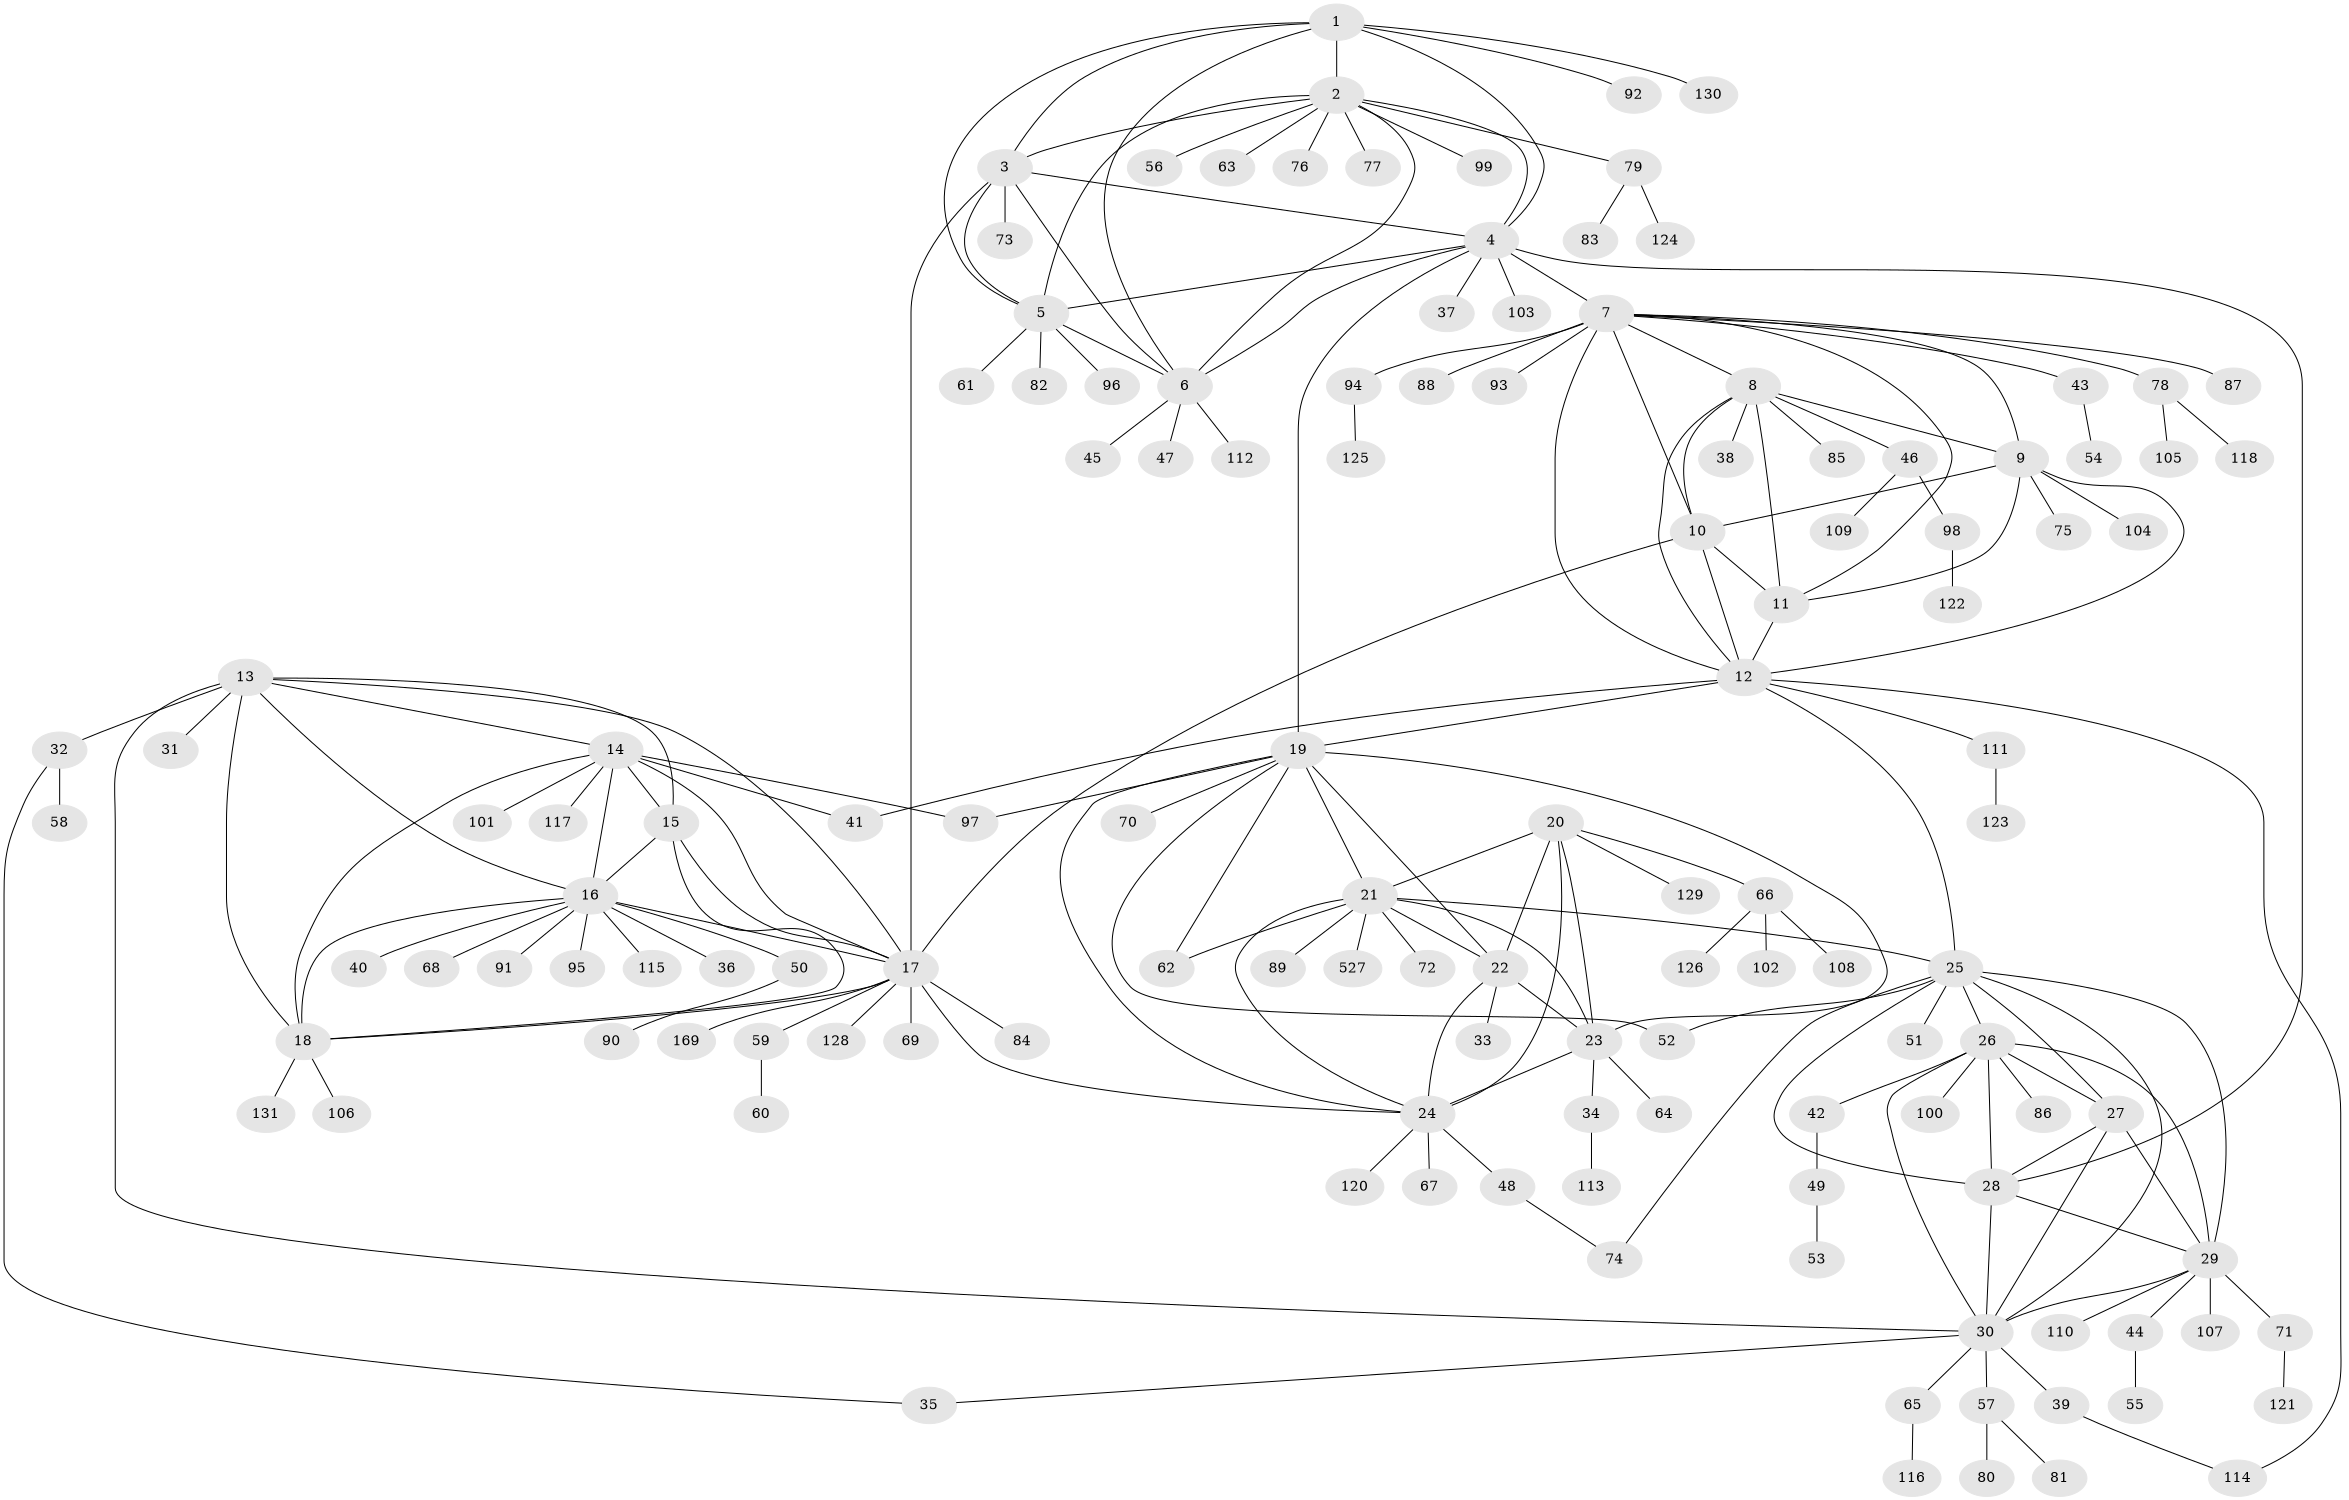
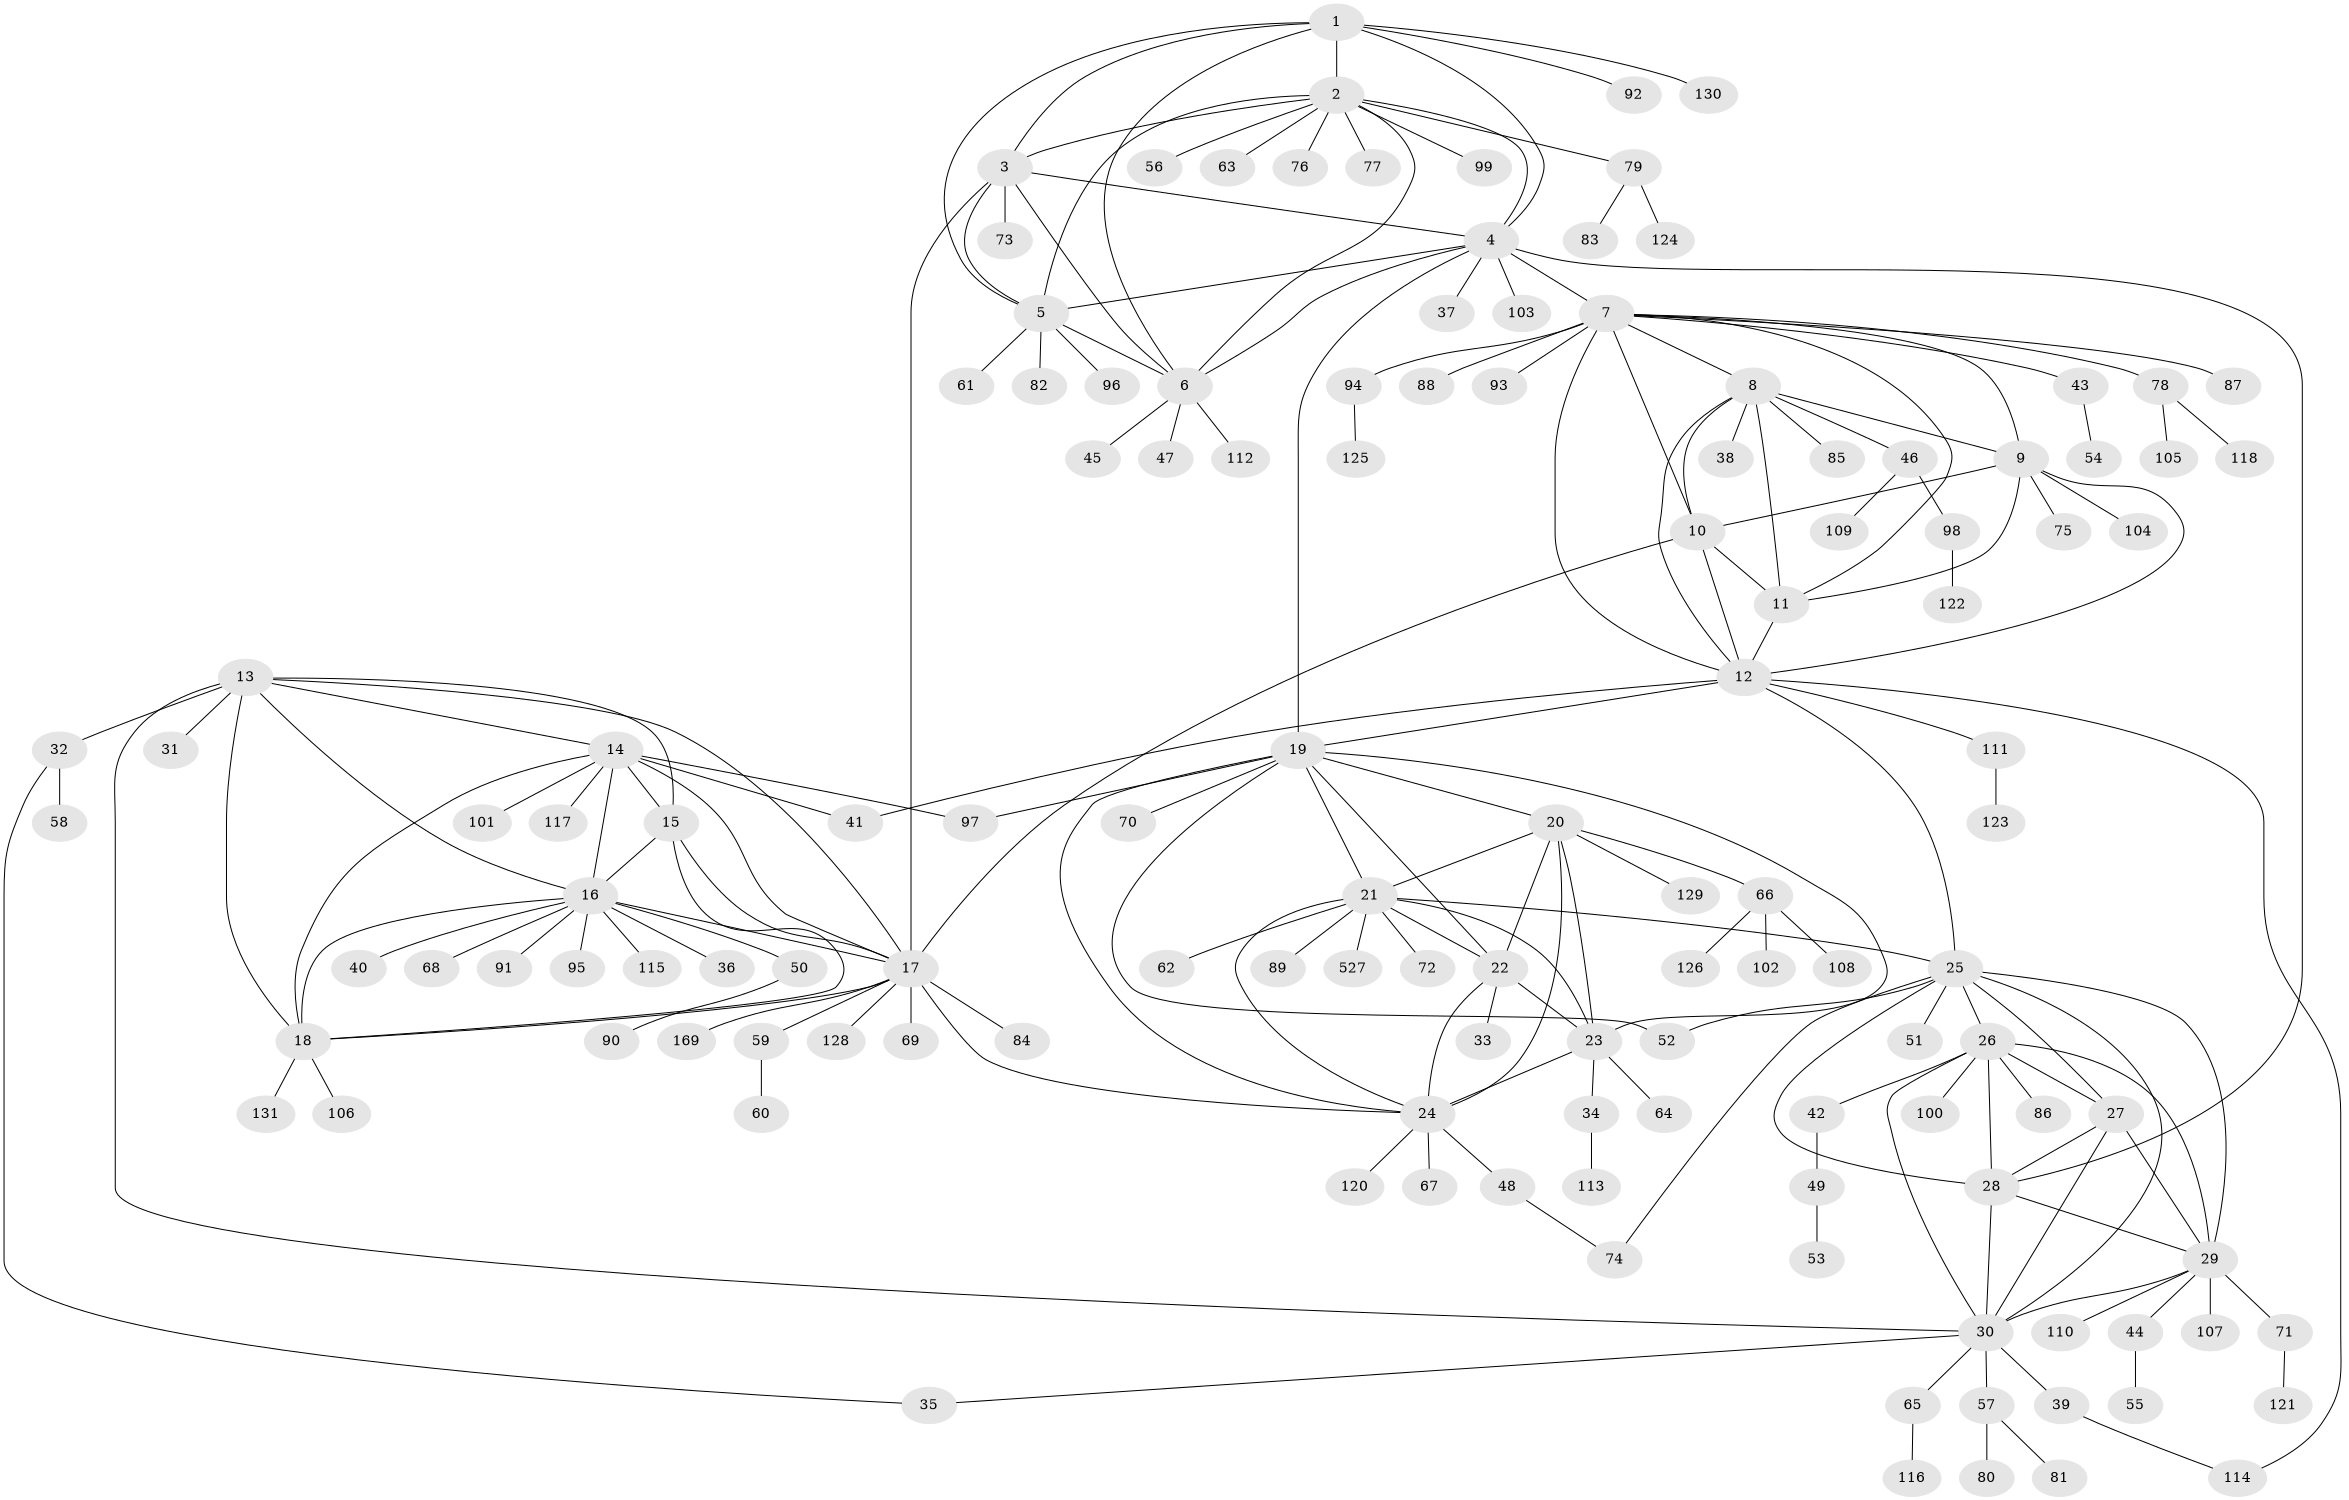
edge "19" -- "62": now "19" -- "20"
